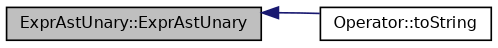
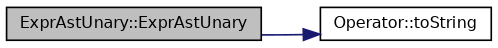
edge "Operator::toString" -> "ExprAstUnary::ExprAstUnary": reversed
